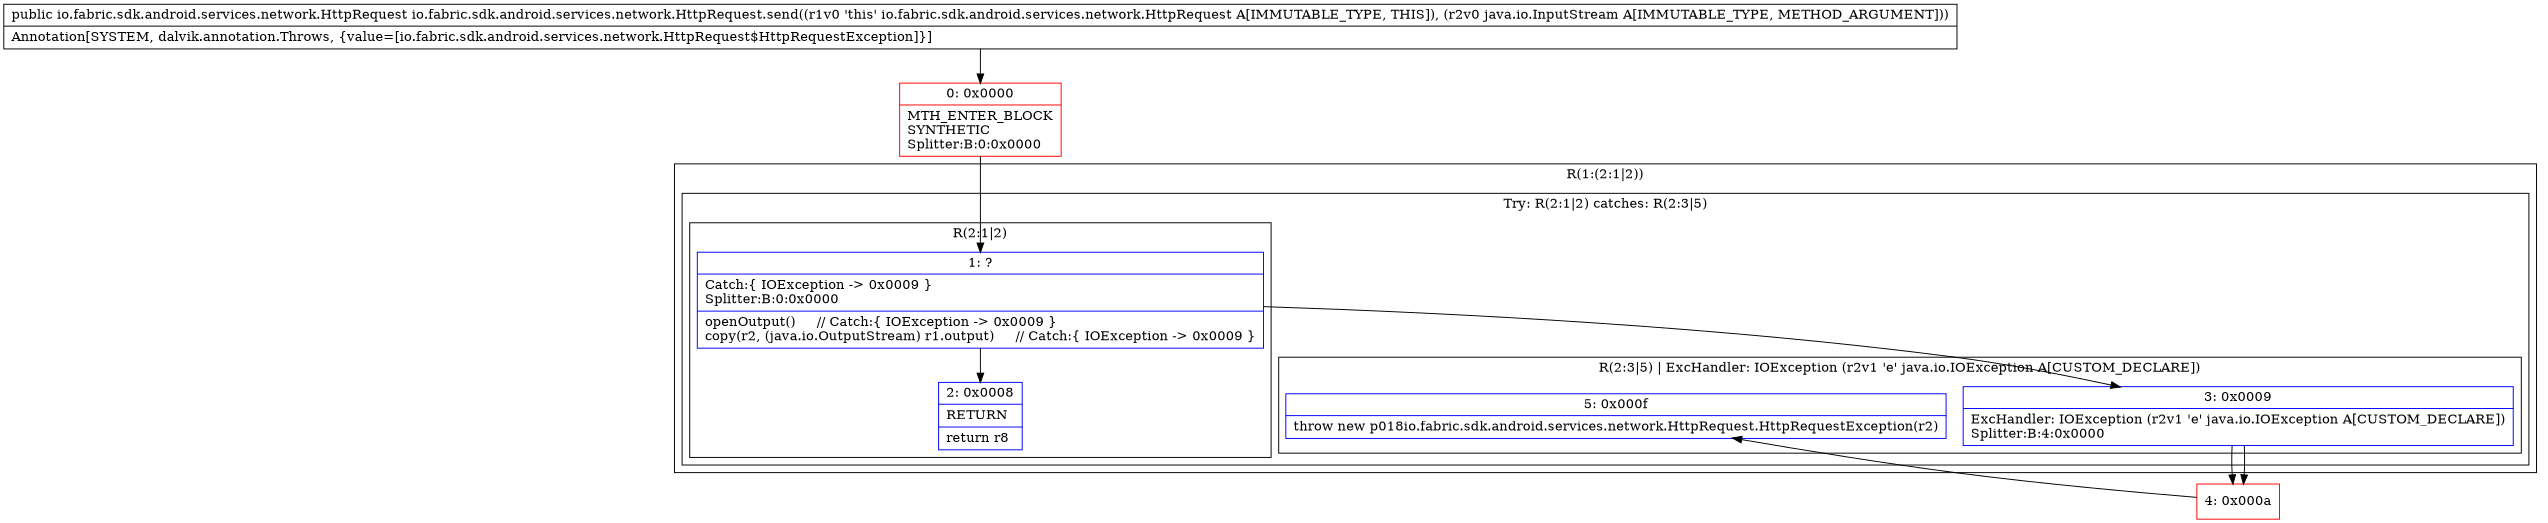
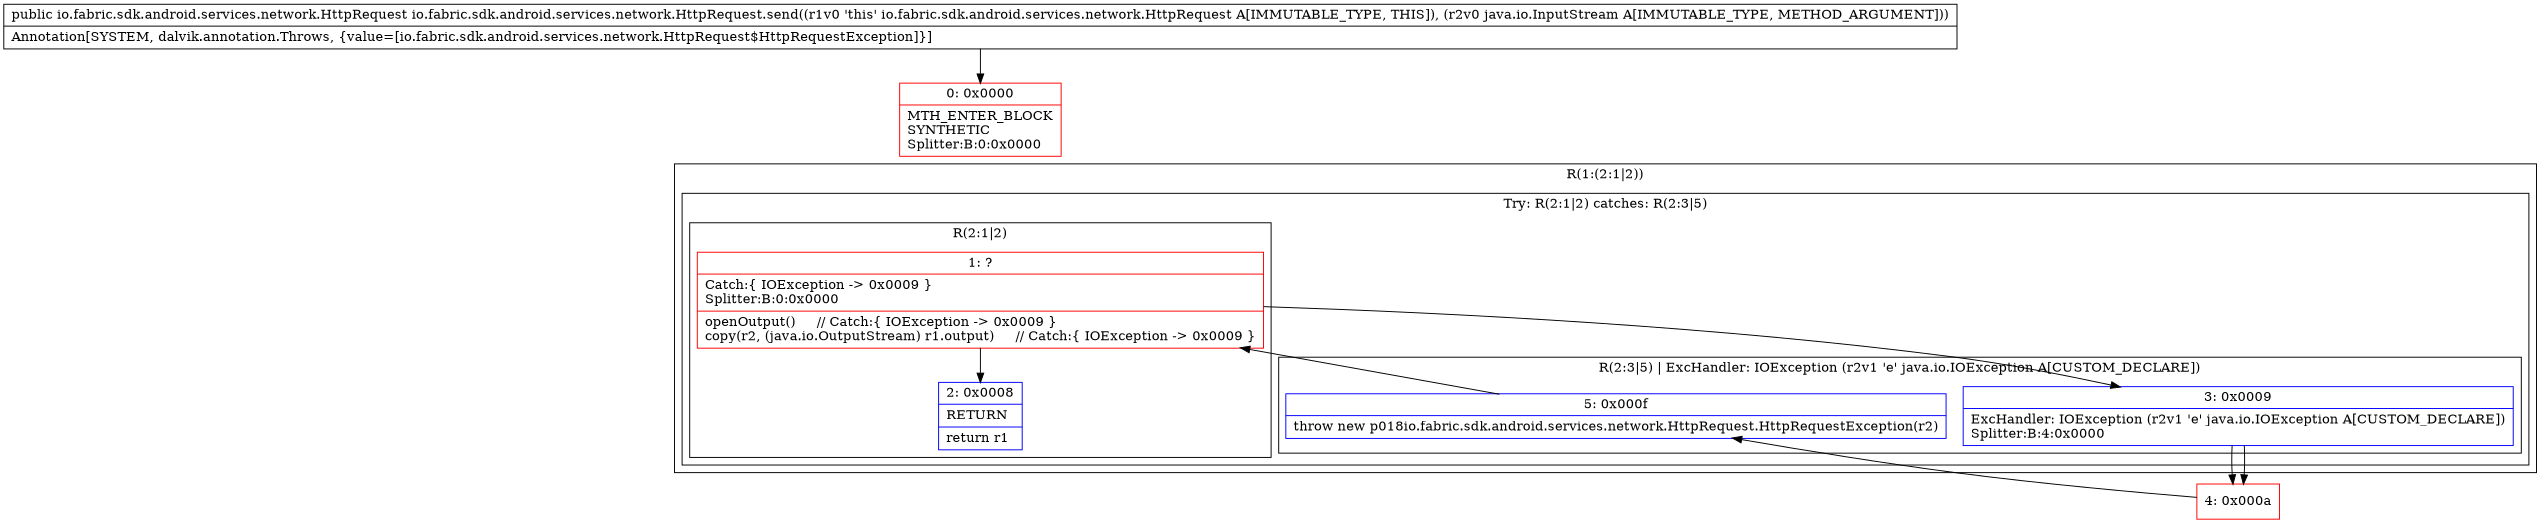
edge "0: 0x0000" -> "1: ?": now "5: 0x000f" -> "1: ?"
node "1: ?": color blue -> red
node "2: 0x0008": text "return r8" -> "return r1"
